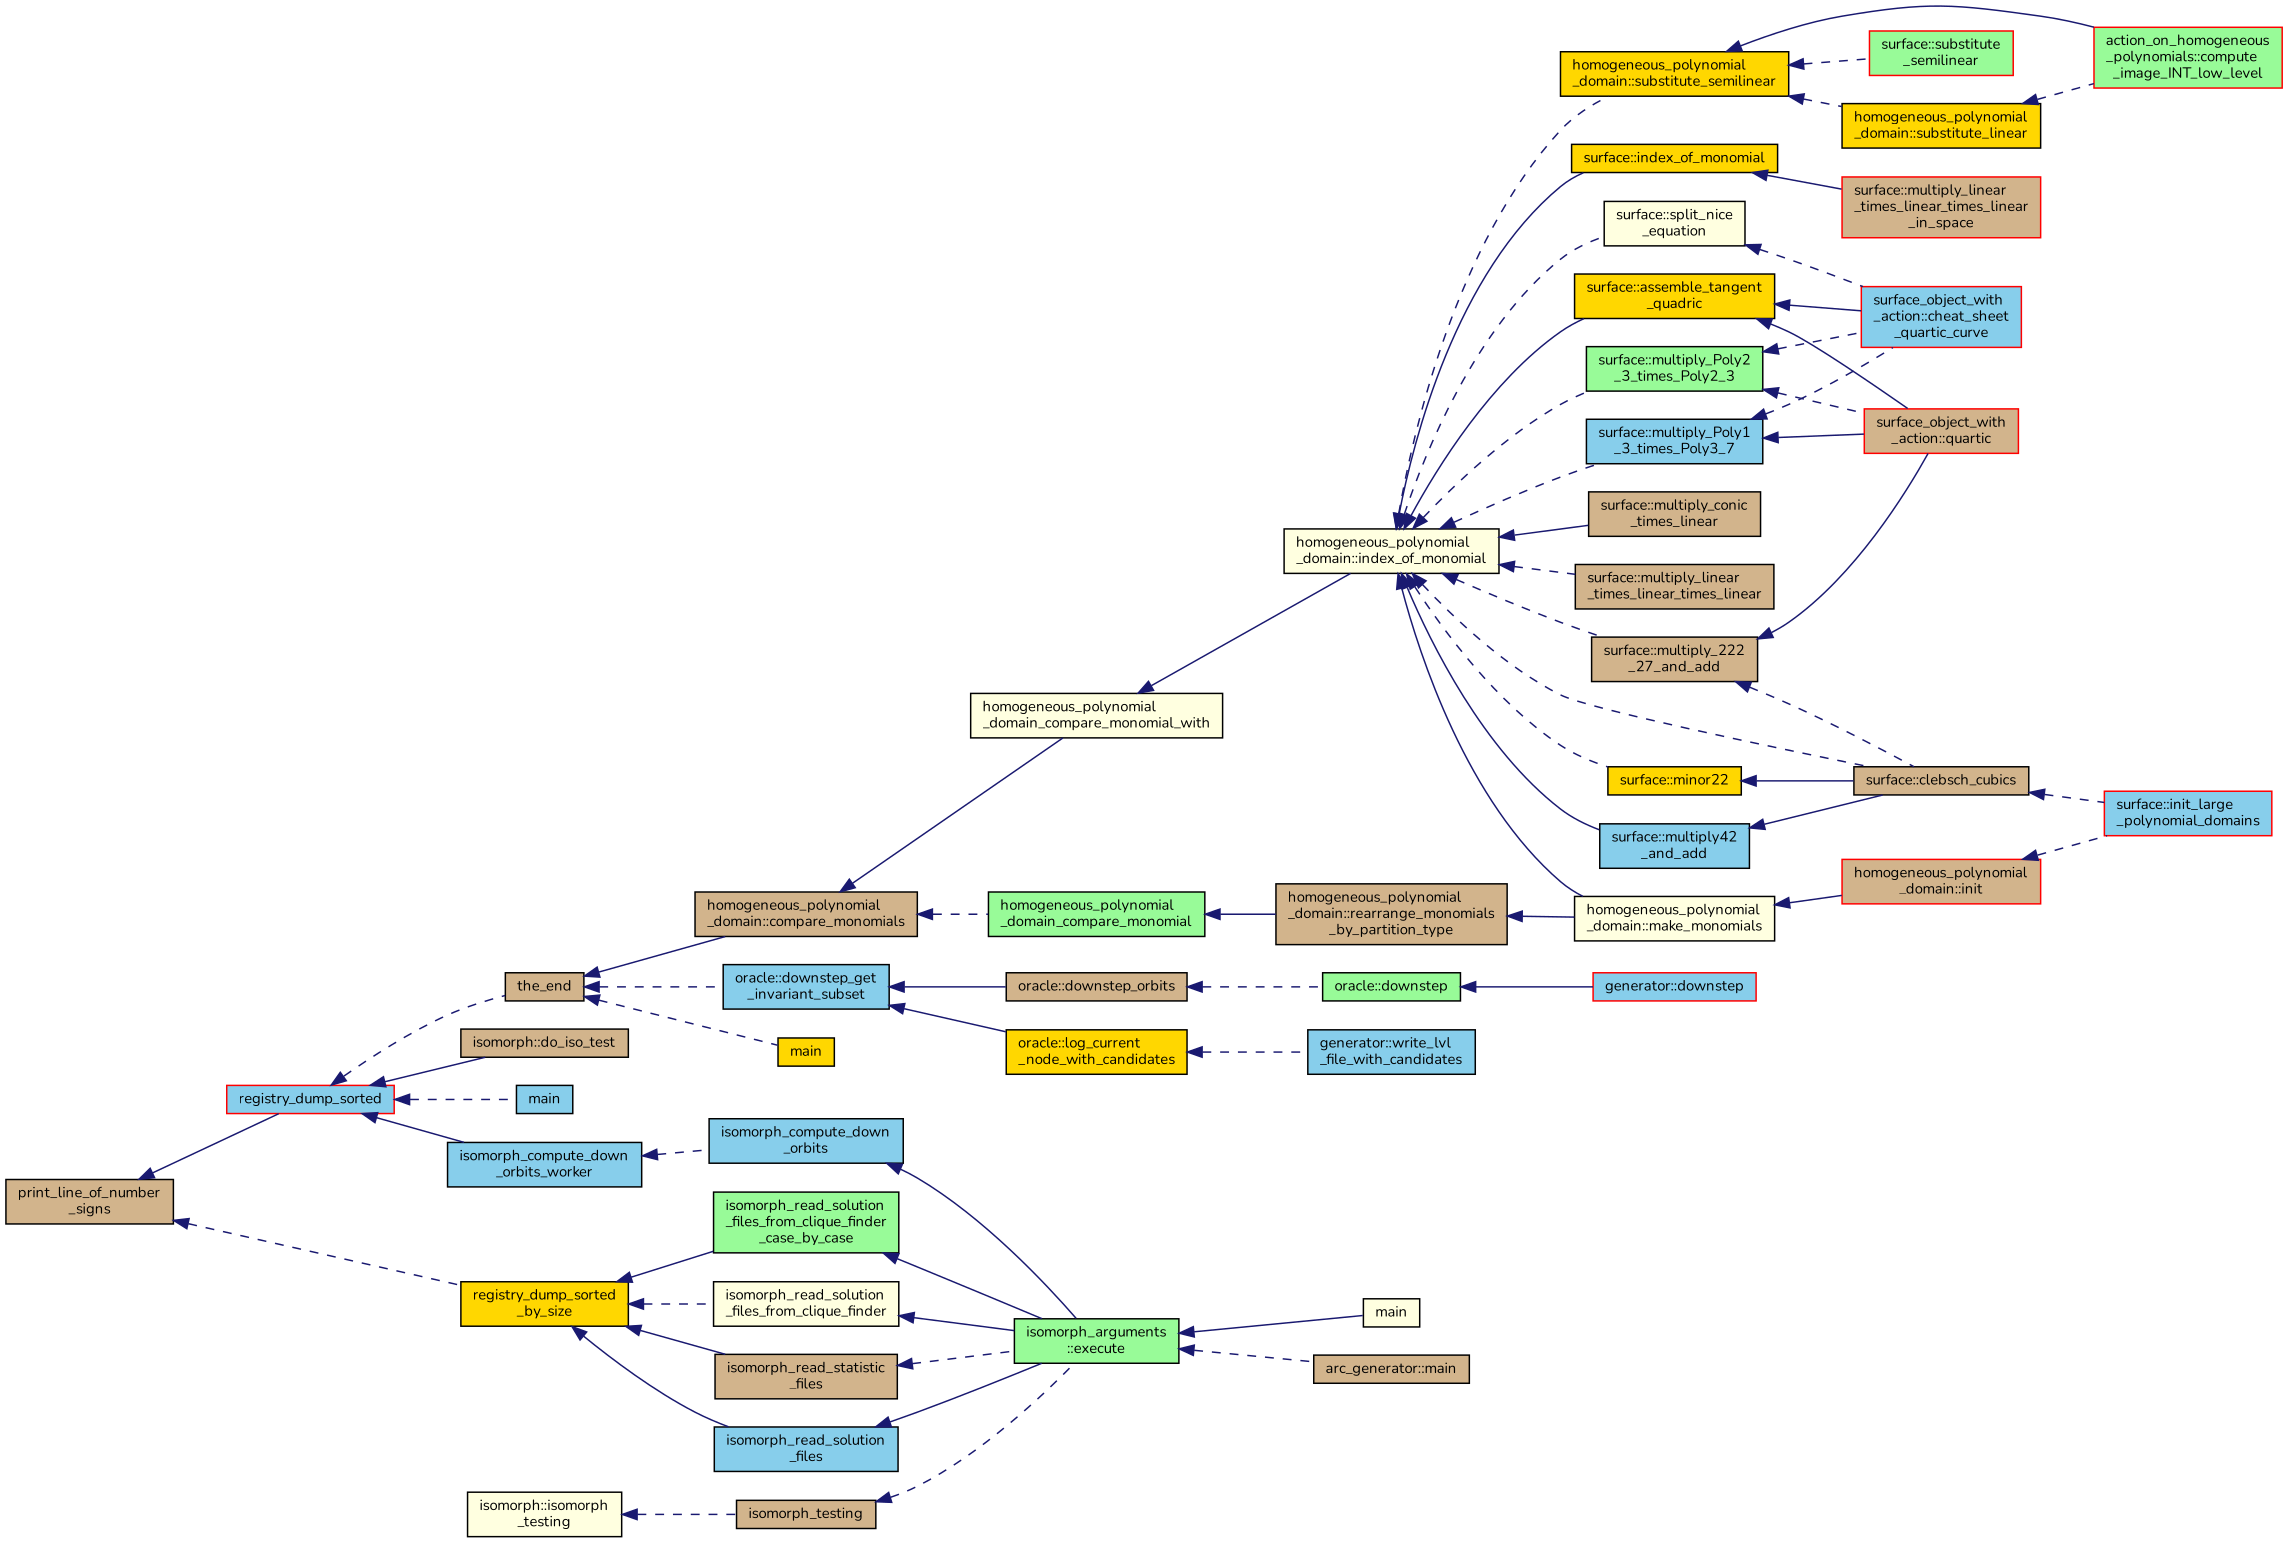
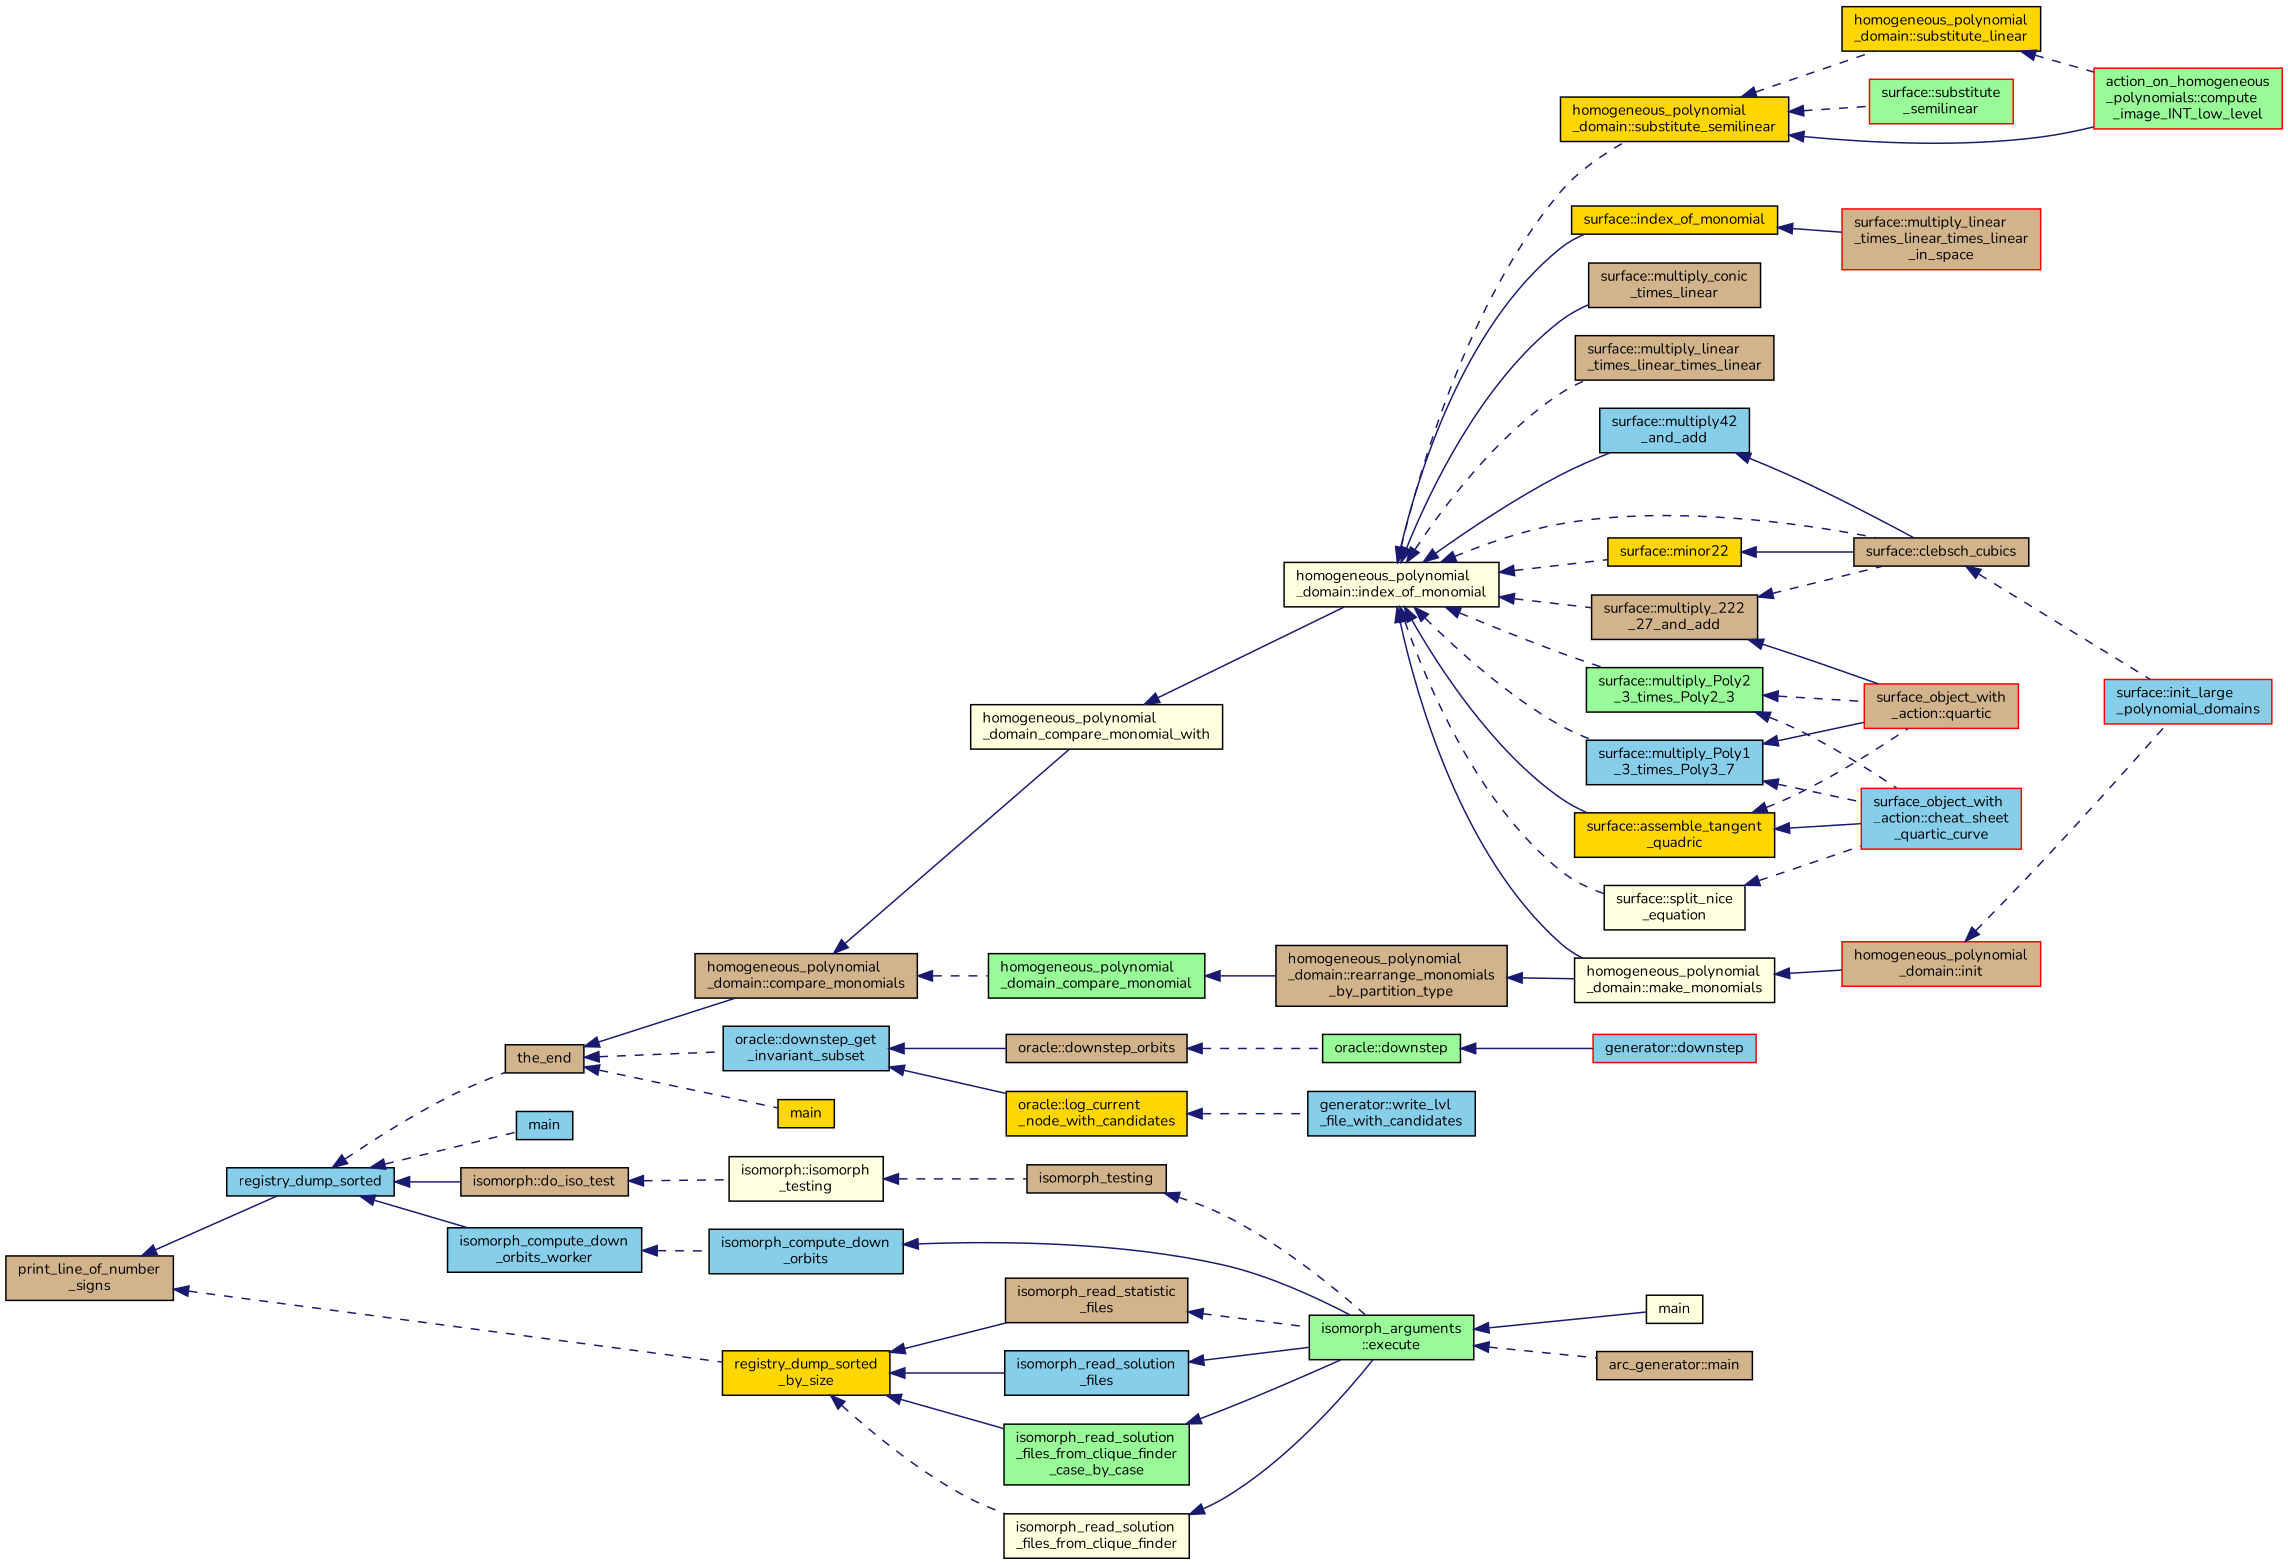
edge "surface_object_with _action::quartic" -> "surface::assemble_tangent _quadric": style solid -> dashed
node "registry_dump_sorted": color red -> black
edge "isomorph::isomorph _testing" -> "isomorph::do_iso_test": added
